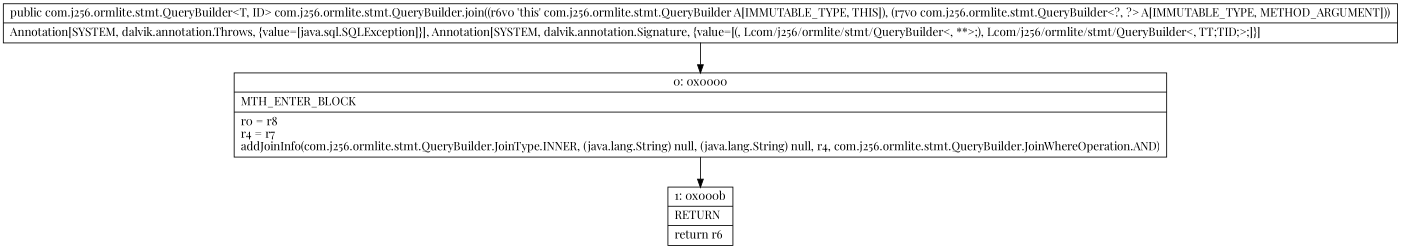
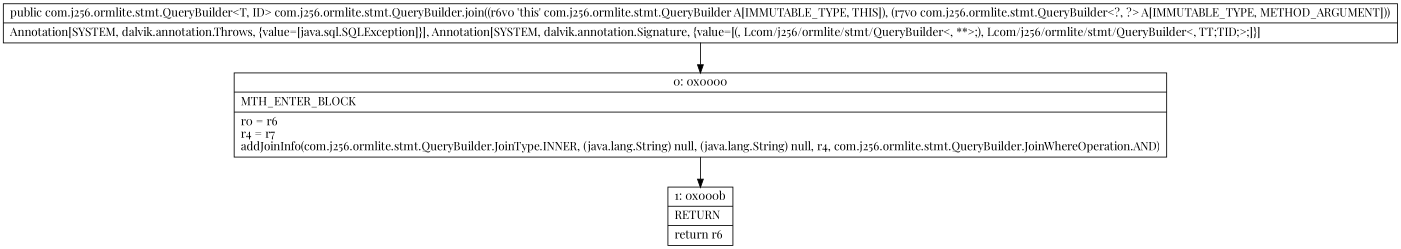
node "0: 0x0000": text "r0 = r8" -> "r0 = r6"
